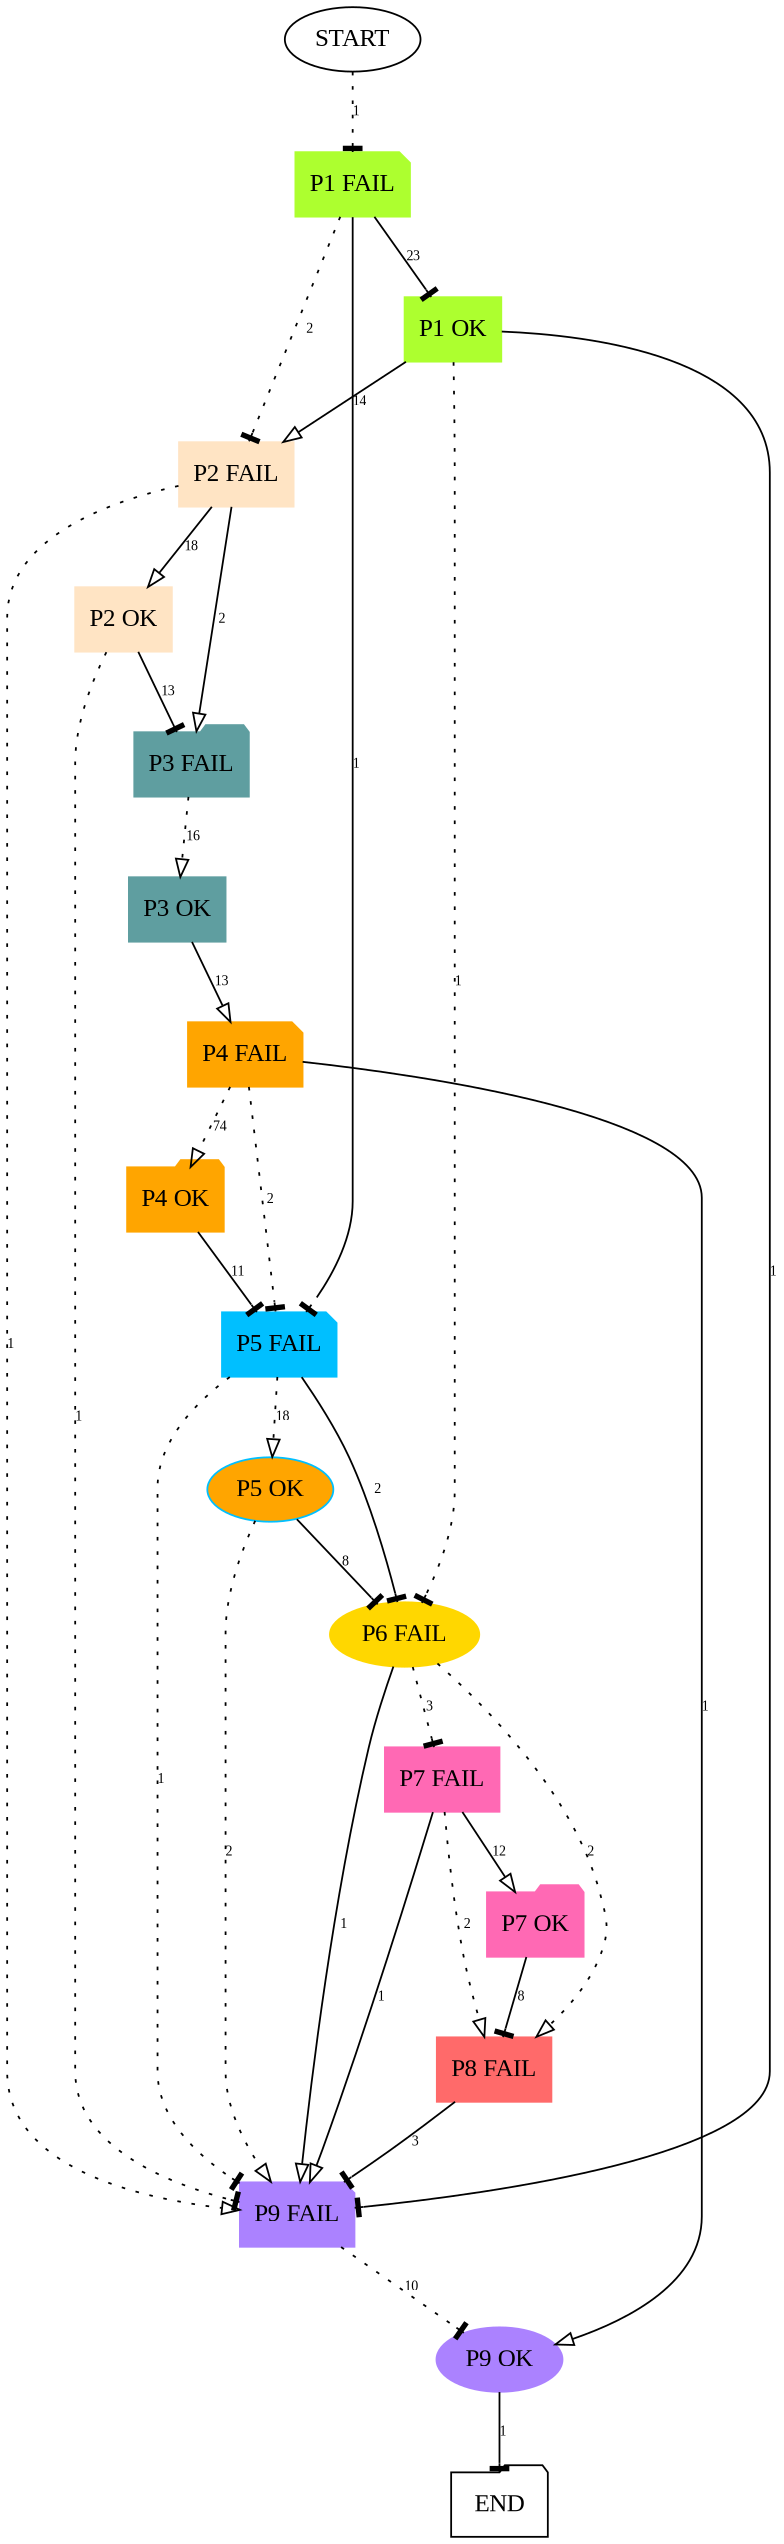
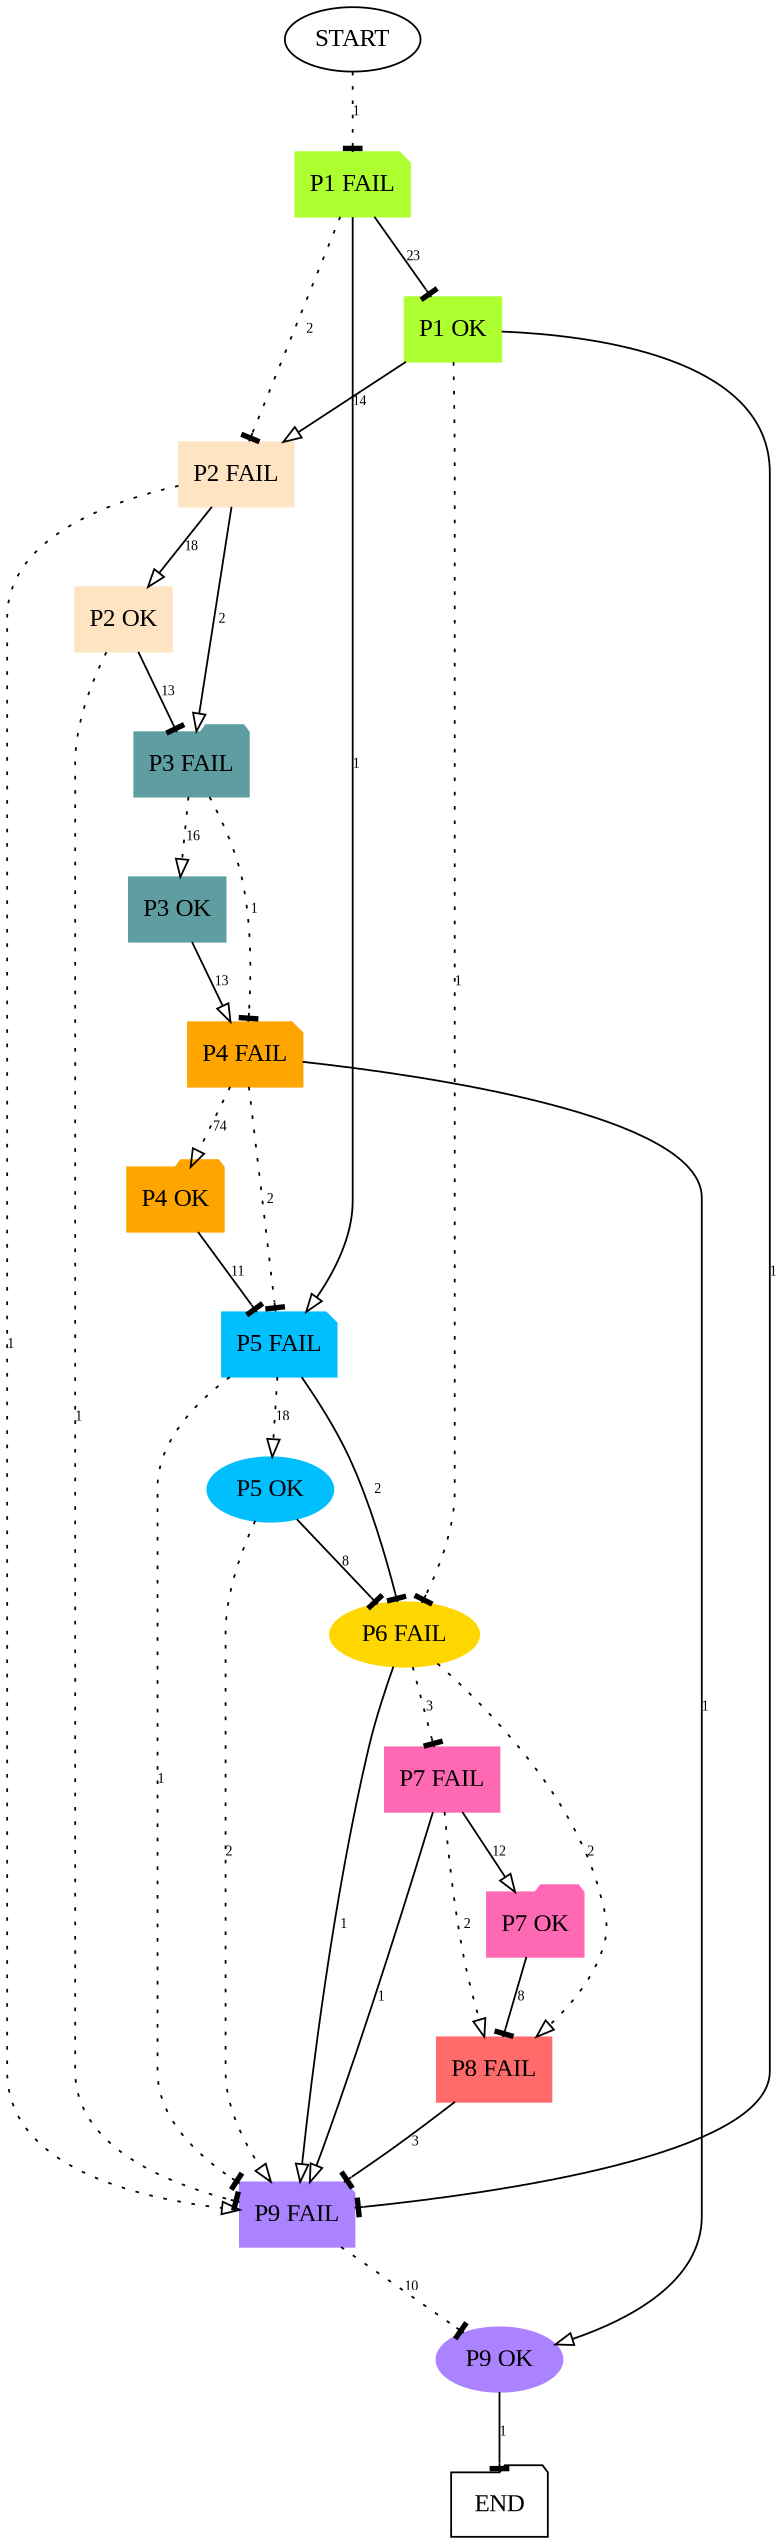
edge "P1 FAIL" -> "P5 FAIL": arrowhead tee -> onormal
edge "P3 FAIL" -> "P4 FAIL": added, label "1"
node "P5 OK": fillcolor orange -> deepskyblue
